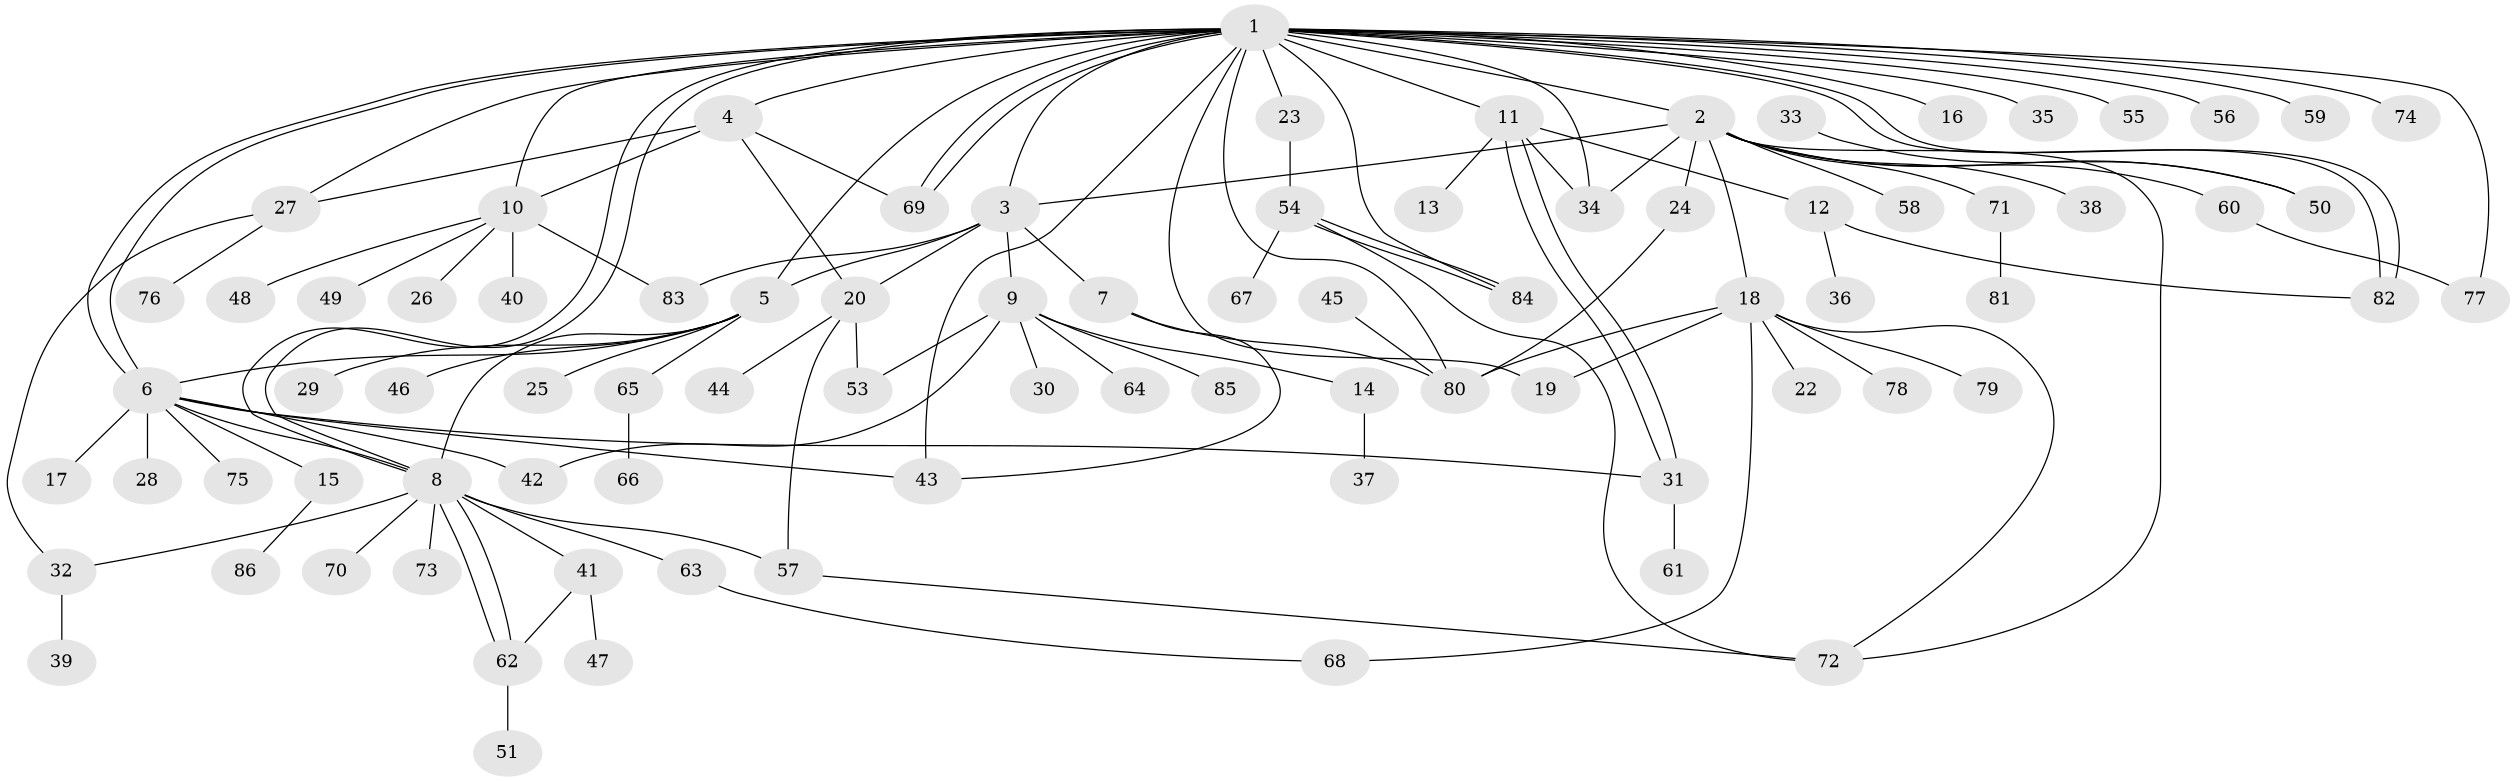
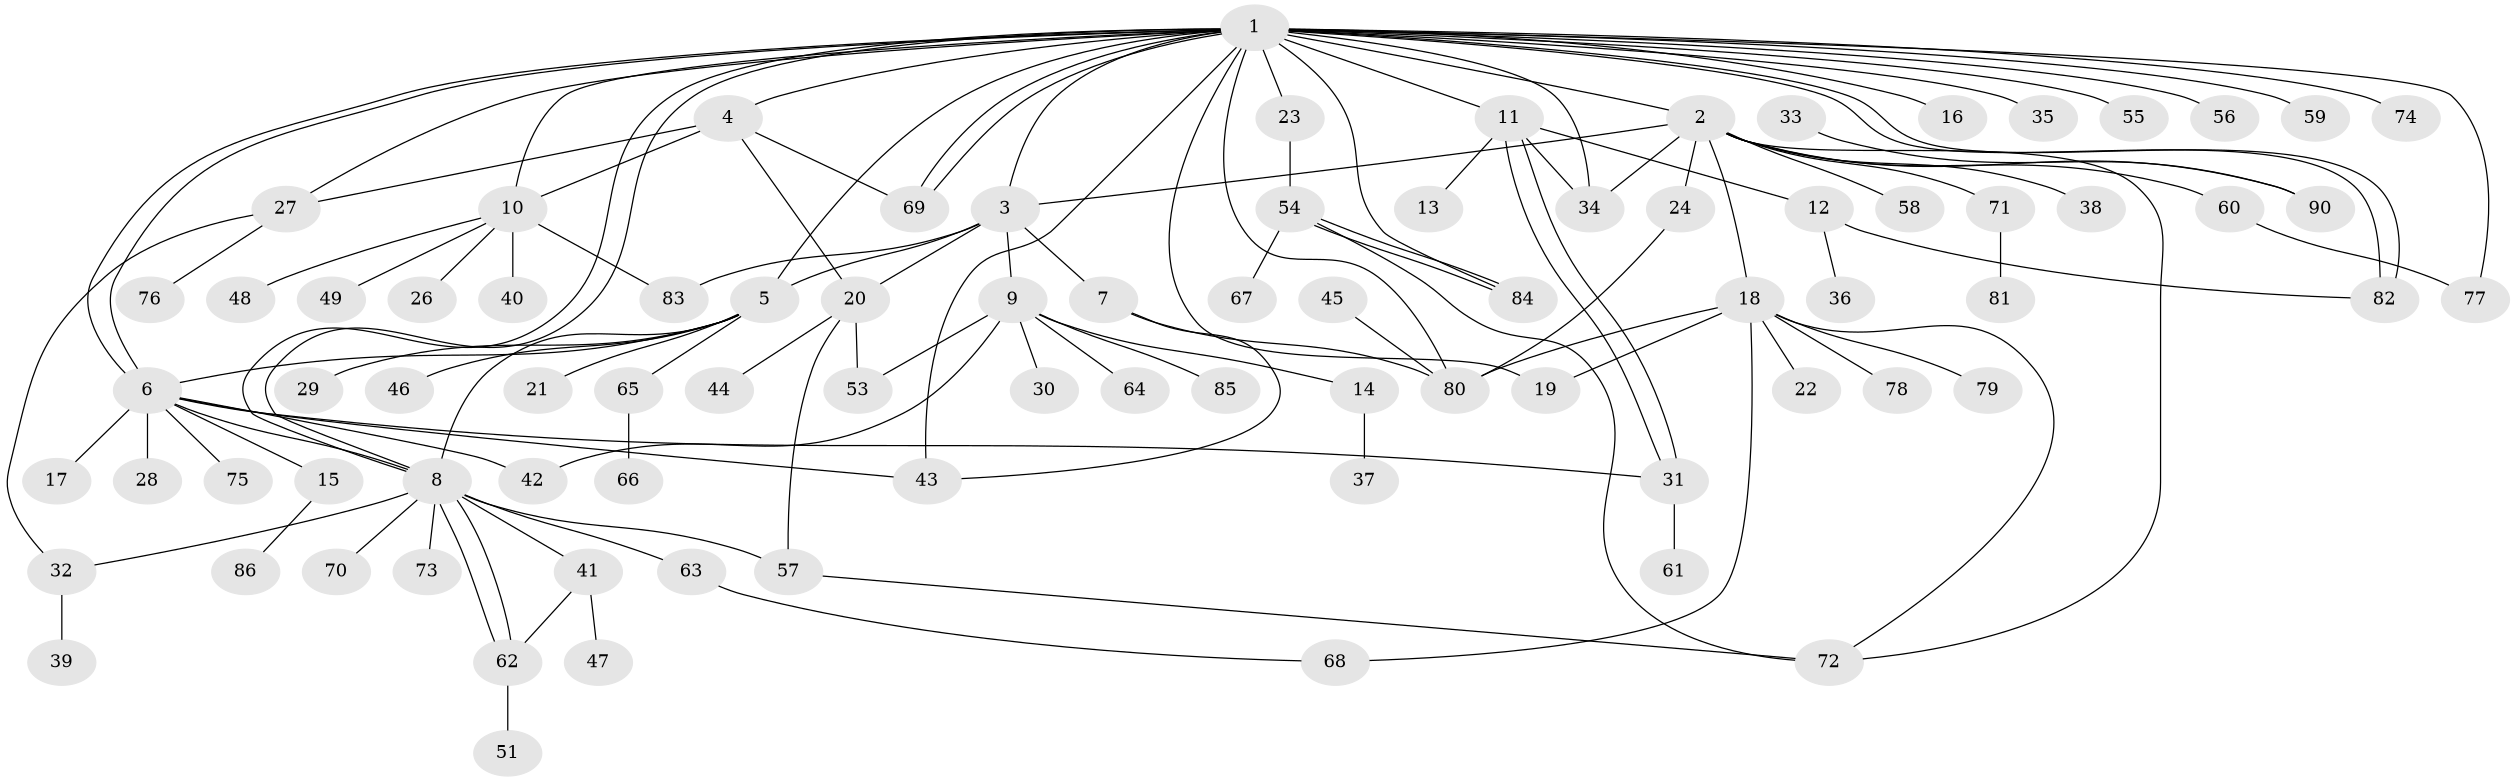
node "50": label "50" -> "90"
node "25": label "25" -> "21"
